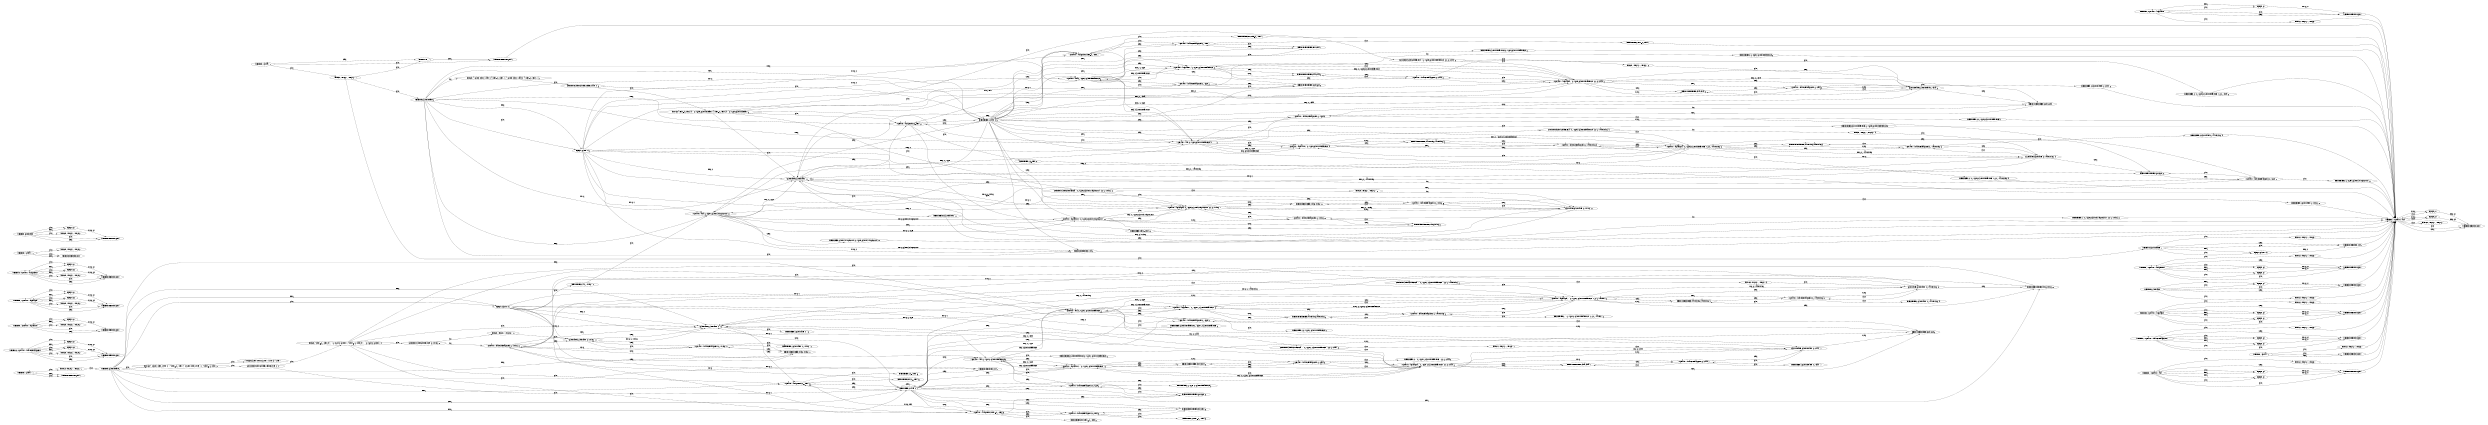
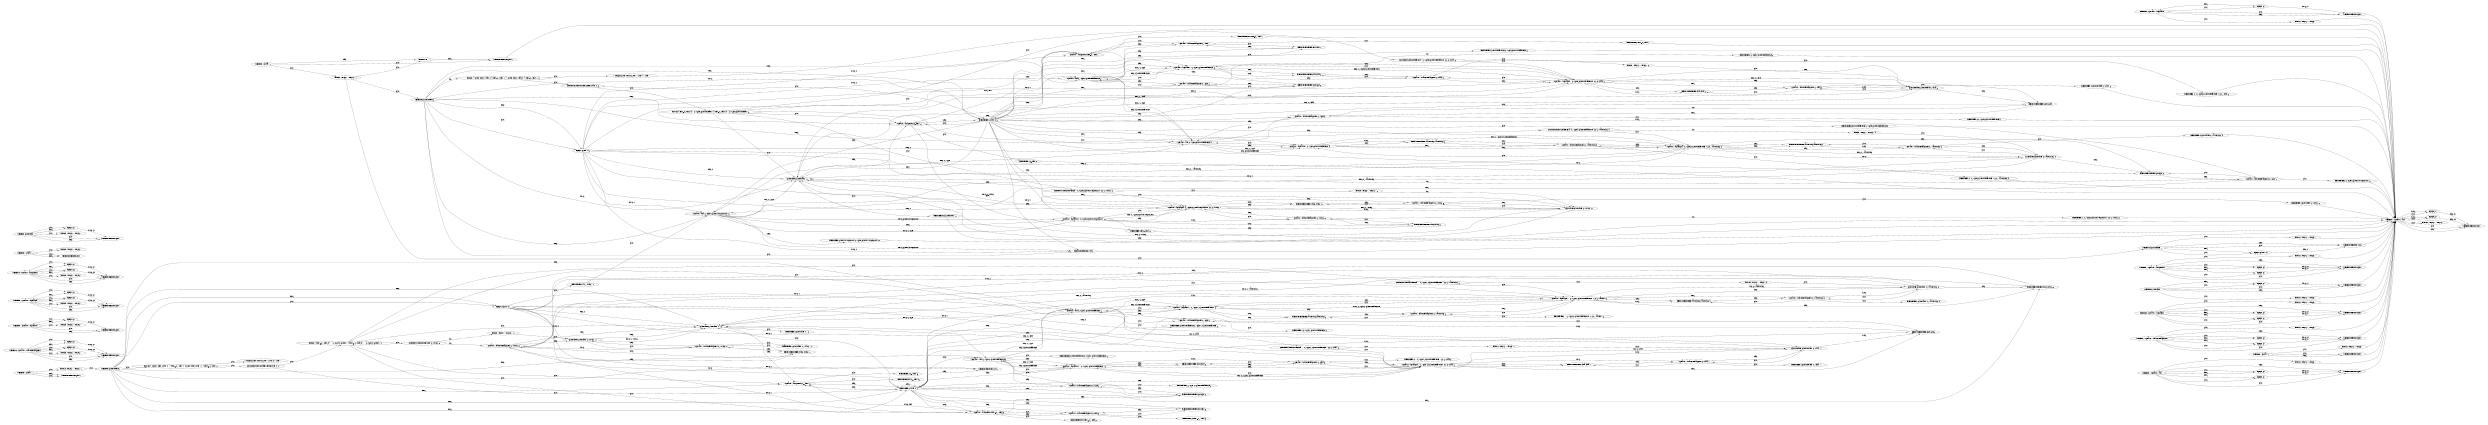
node "<(LOCAL,cJSON* next: cJSON*)<SUB>4</SUB>>": added
